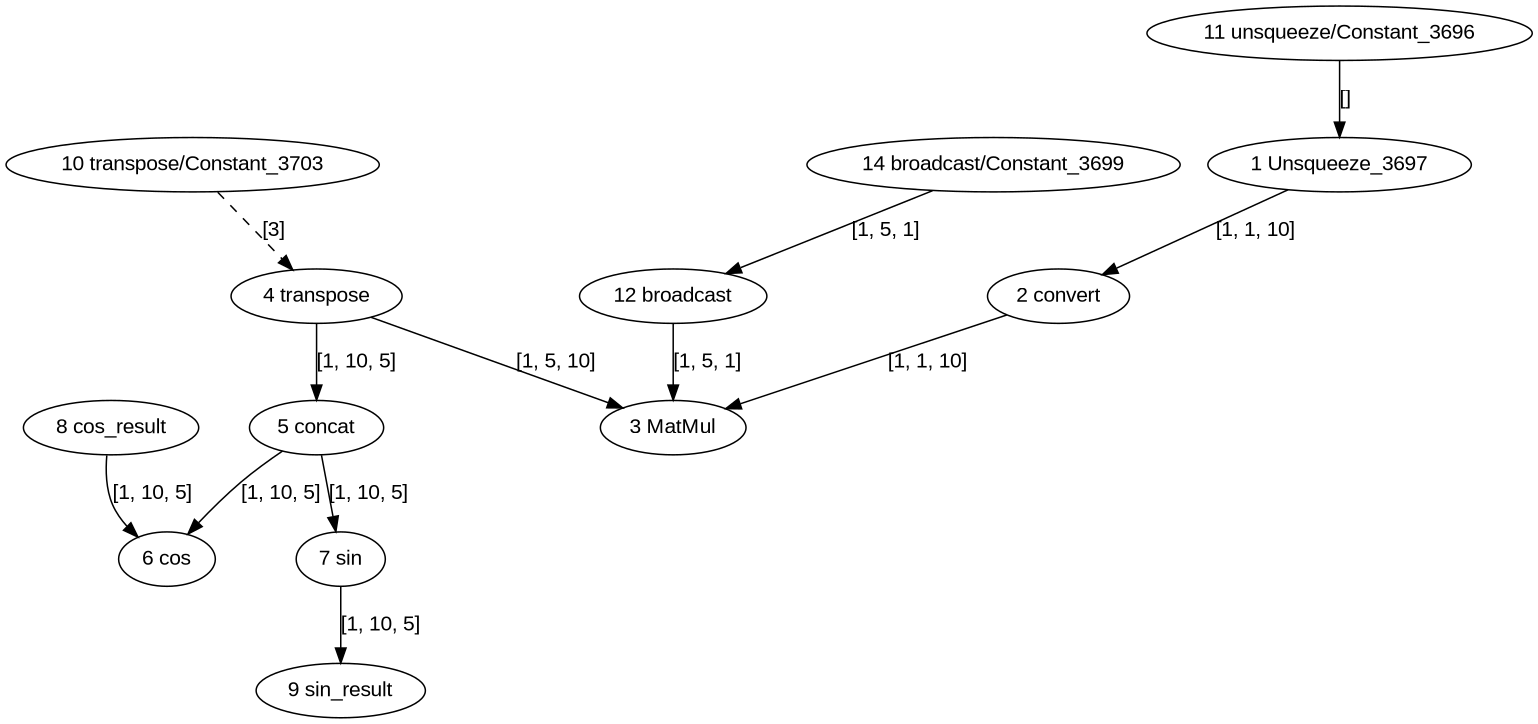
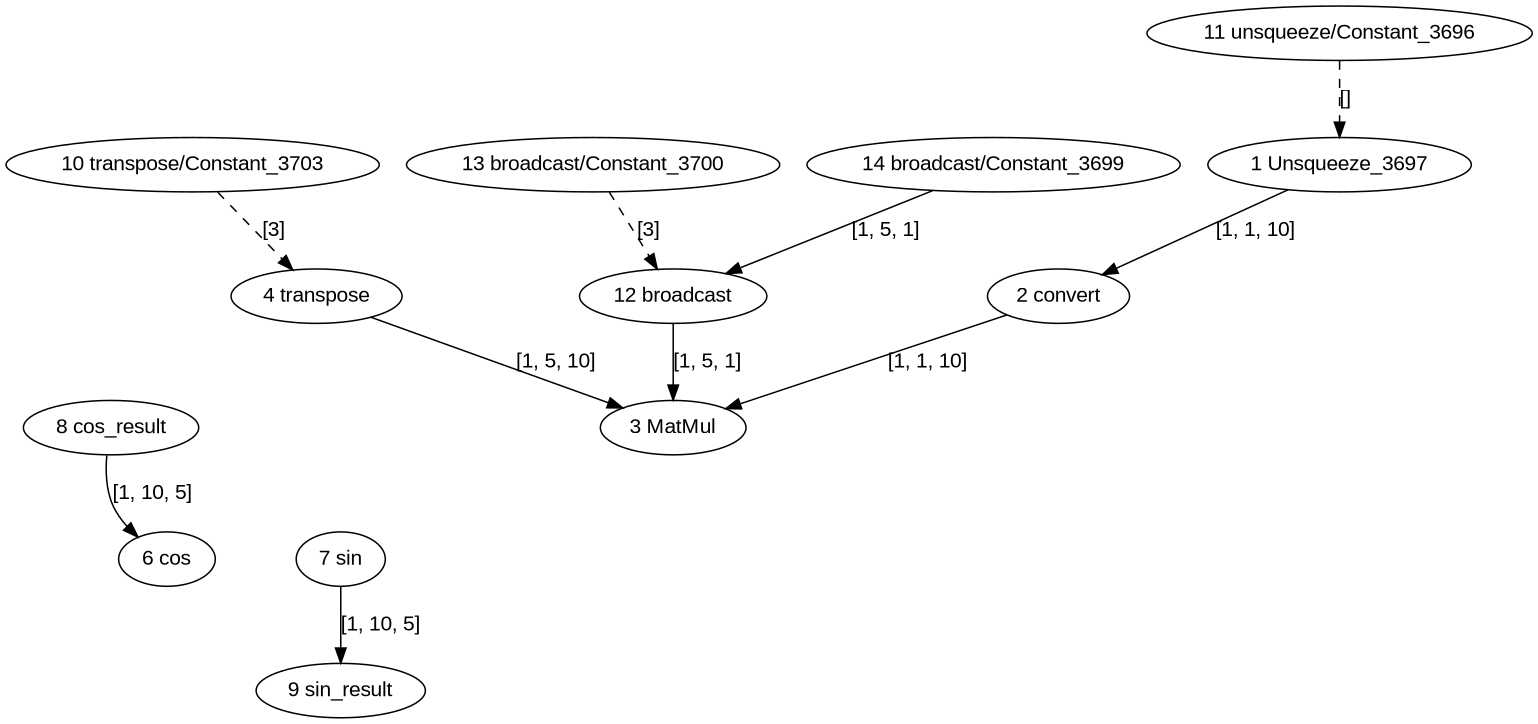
edge "11 unsqueeze/Constant_3696" -> "1 Unsqueeze_3697": style solid -> dashed
node "13 broadcast/Constant_3700": added
node "5 concat": removed
